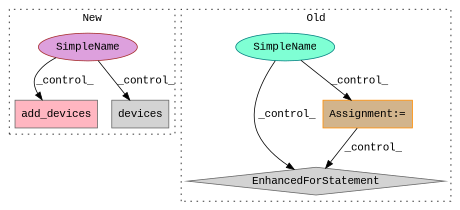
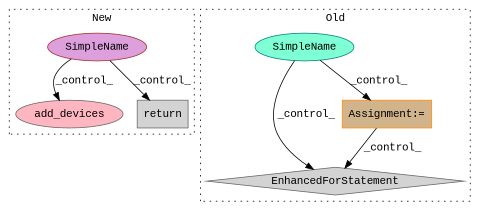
node "add_devices": shape box -> ellipse
node "devices": label "devices" -> "return"
